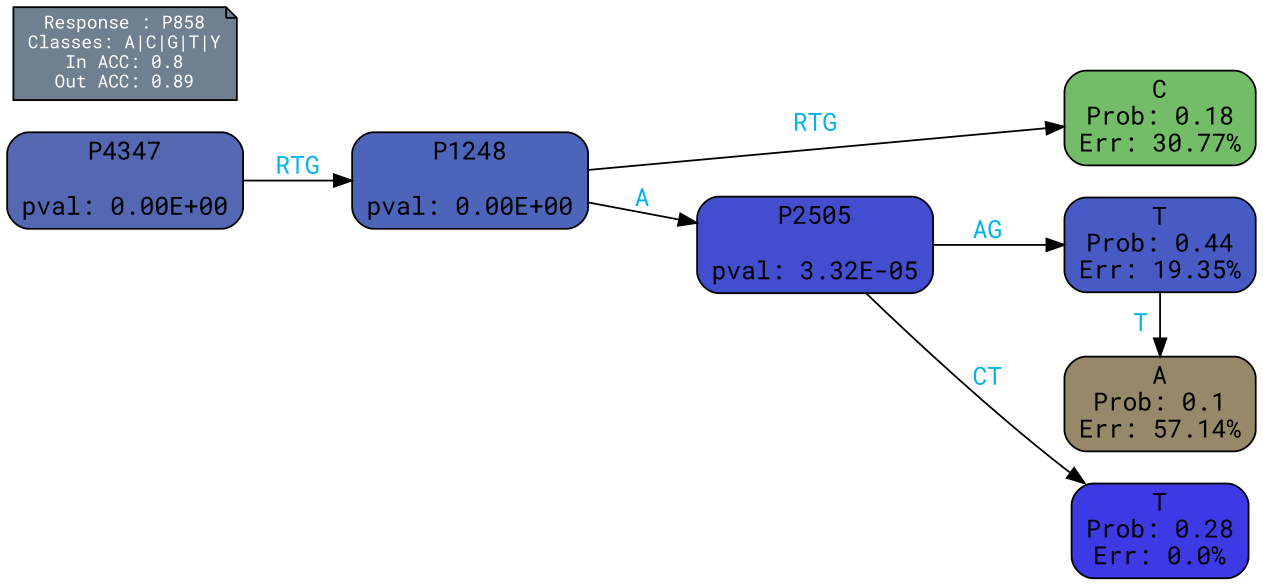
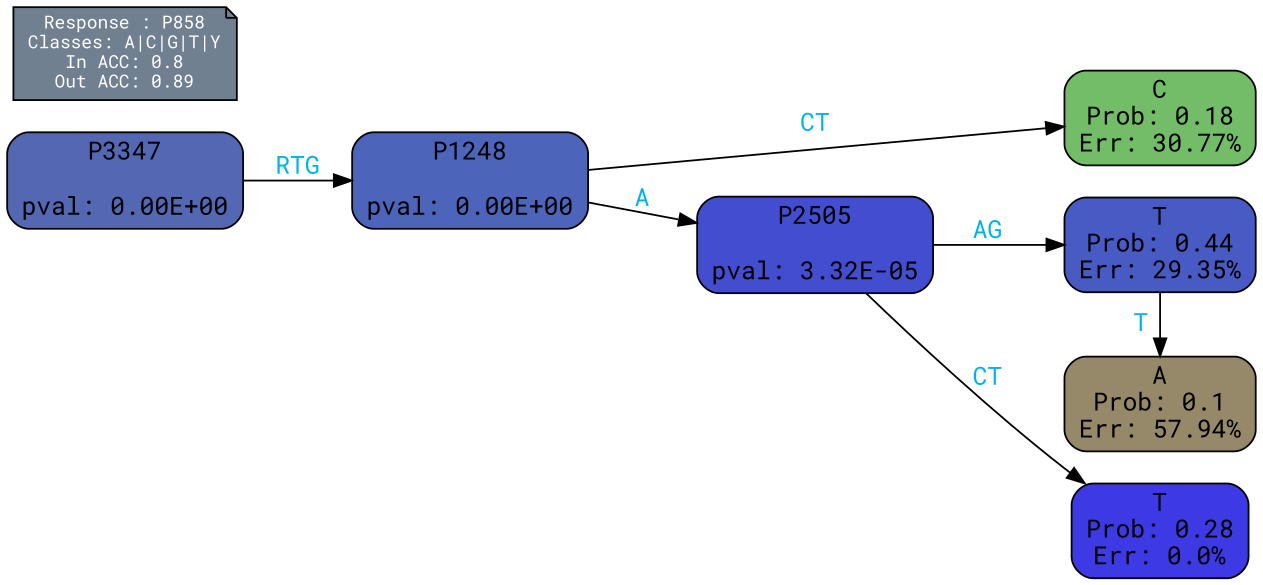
edge "P1248 pval: 0.00E+00" -> "C Prob: 0.18 Err: 30.77%": label "RTG" -> "CT"
node "P4347 pval: 0.00E+00": label "P4347 pval: 0.00E+00" -> "P3347 pval: 0.00E+00"
node "T Prob: 0.44 Err: 19.35%": label "T Prob: 0.44 Err: 19.35%" -> "T Prob: 0.44 Err: 29.35%"
node "A Prob: 0.1 Err: 57.14%": label "A Prob: 0.1 Err: 57.14%" -> "A Prob: 0.1 Err: 57.94%"
